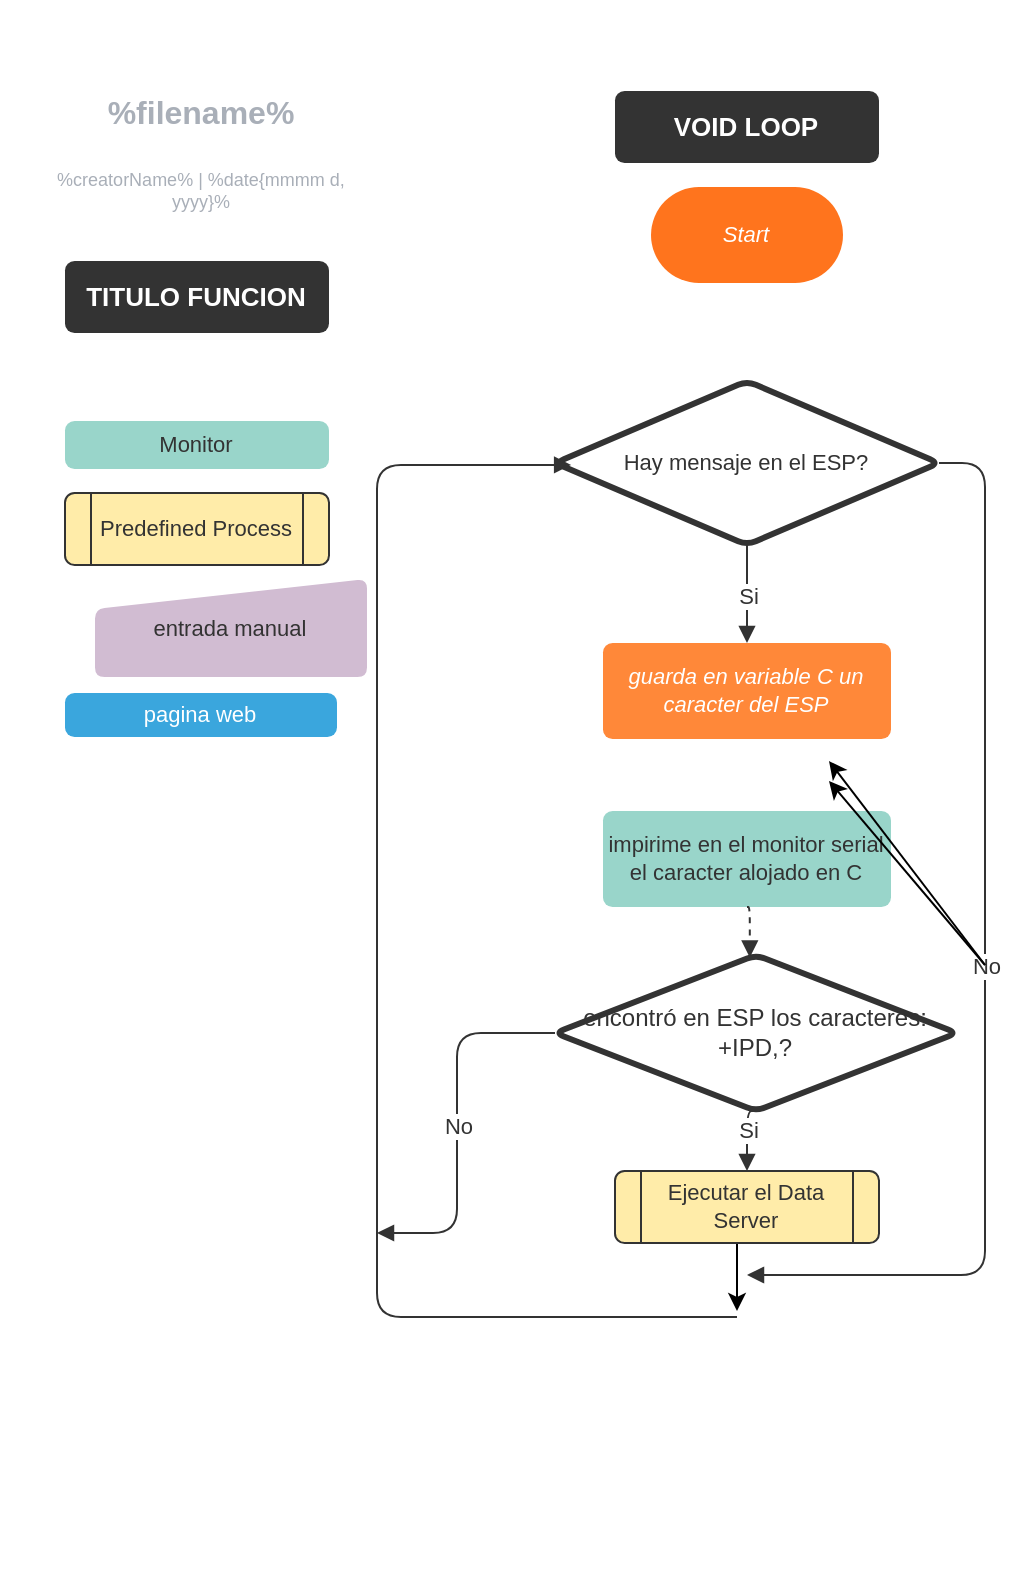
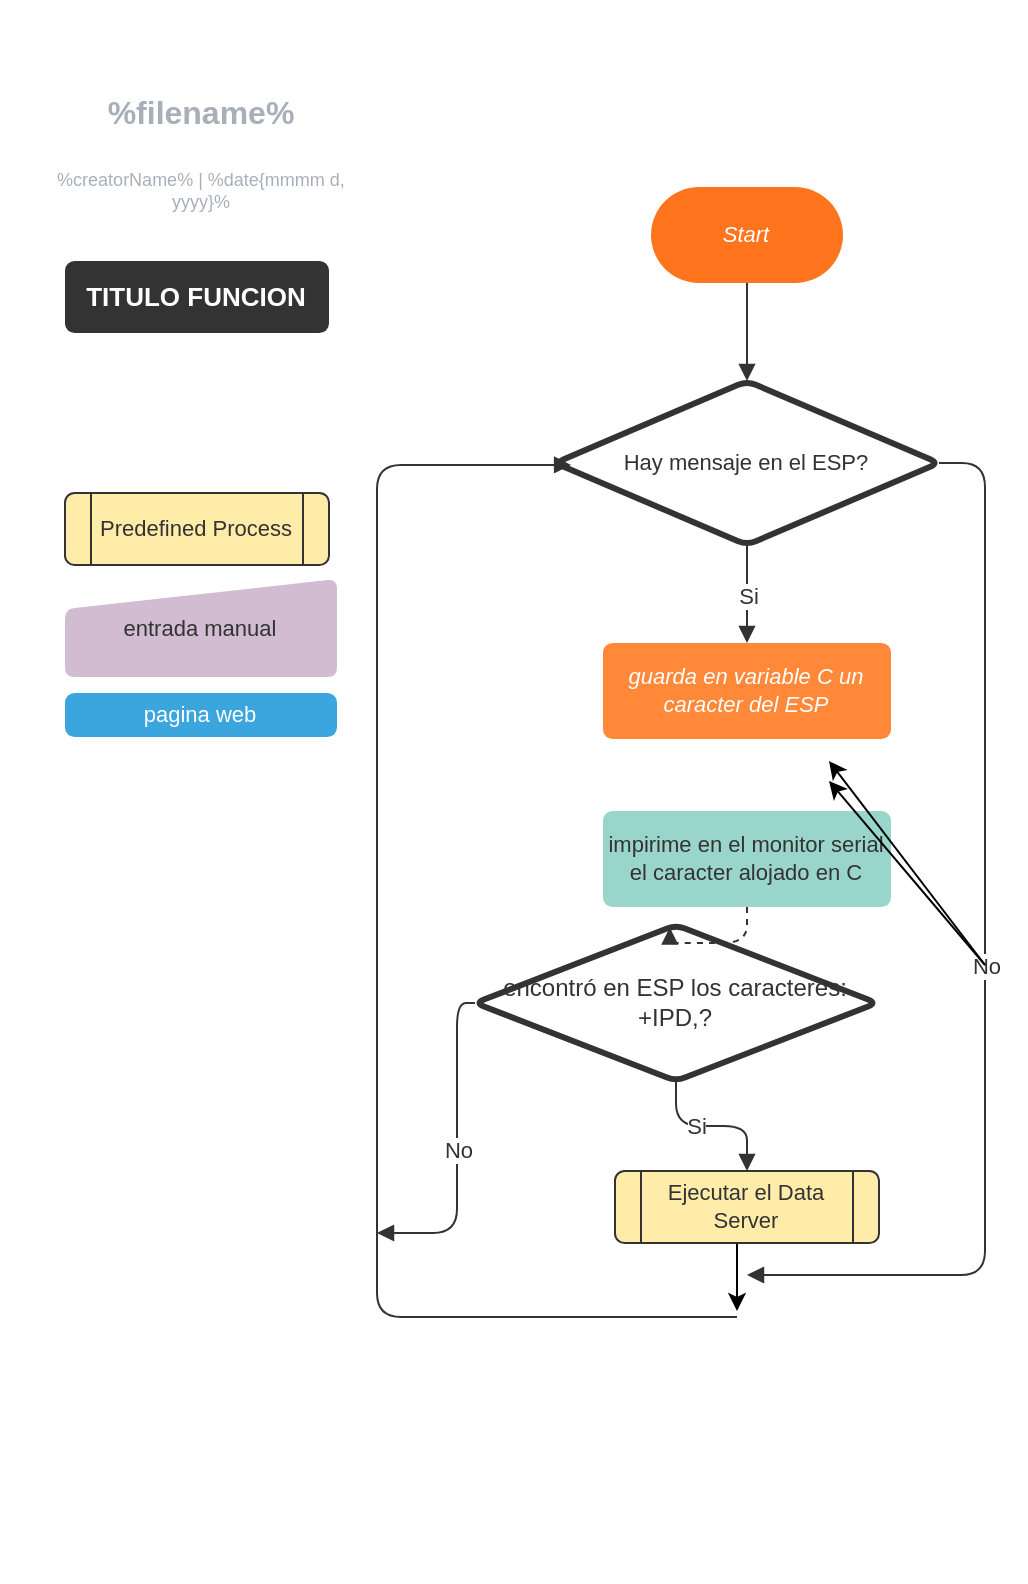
node "VOID LOOP": removed
edge "Start" -> "Hay mensaje en el ESP?": added
node "Monitor": removed
node "entrada manual": moved (231, 628) -> (201, 628)
node "encontró en ESP los caracteres: +IPD,?": moved (756, 1033) -> (676, 1003)
